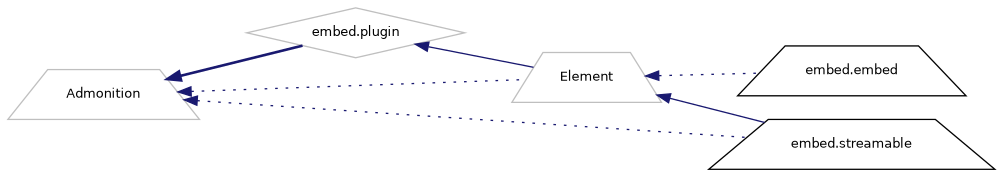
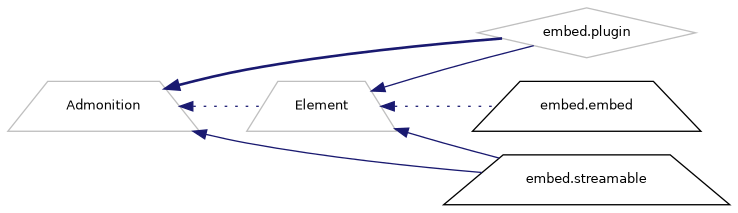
edge "Element" -> "embed.plugin": reversed
edge "embed.streamable" -> "Admonition": style dotted -> solid
